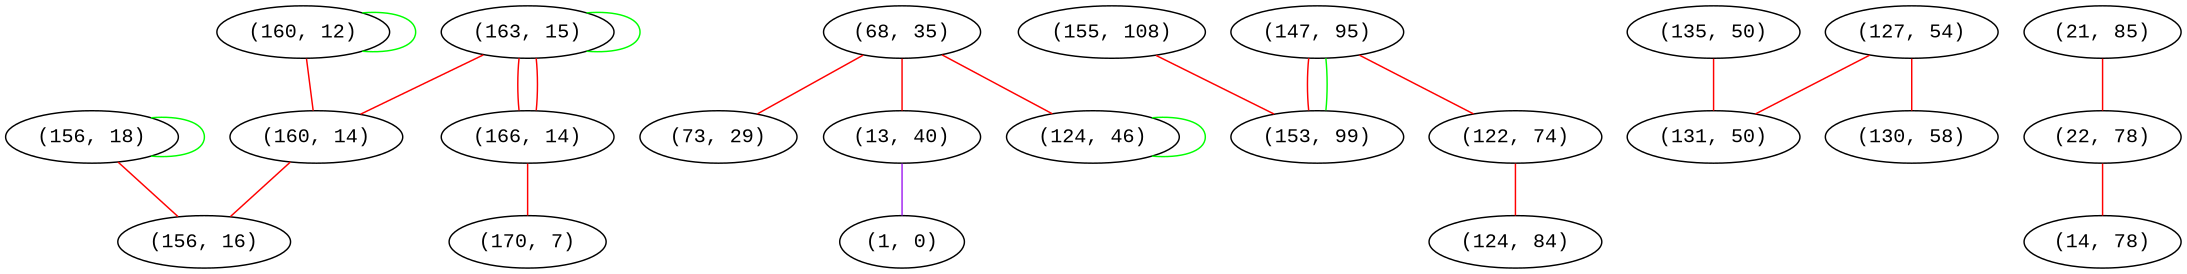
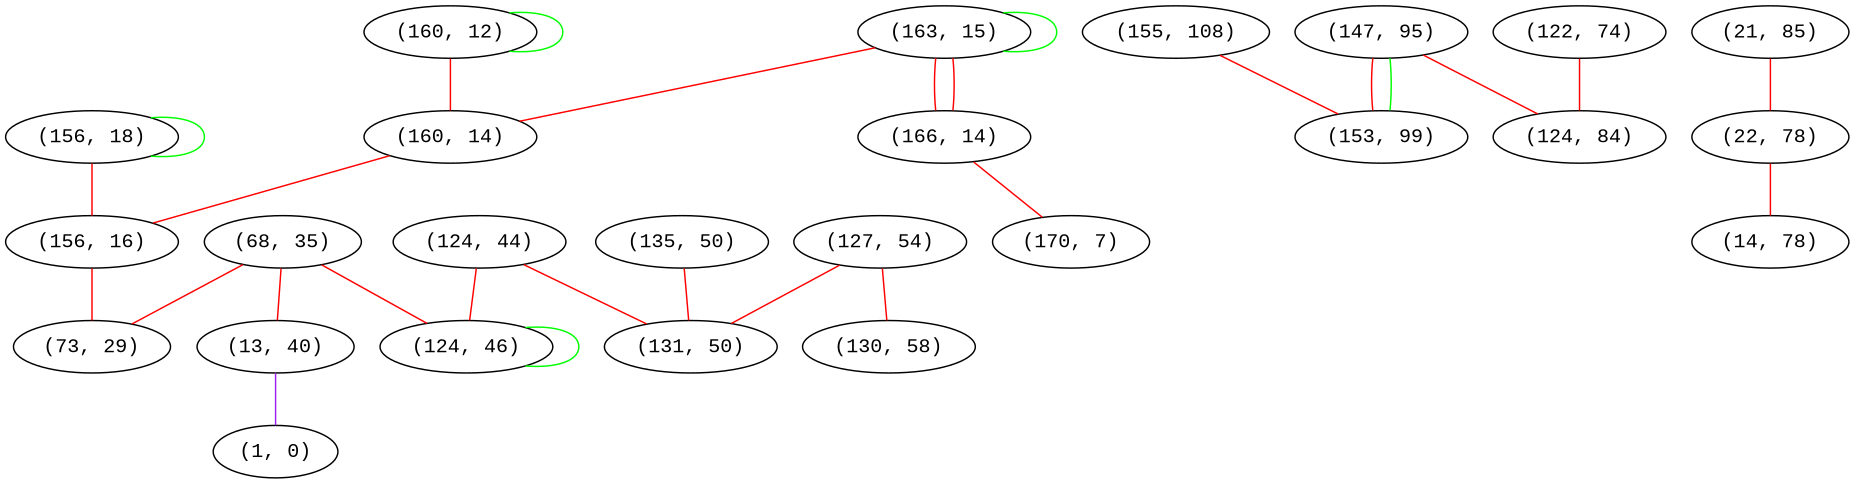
edge "(147, 95)" -- "(122, 74)": now "(147, 95)" -- "(124, 84)"
node "(124, 44)": added
edge "(156, 16)" -- "(73, 29)": added
